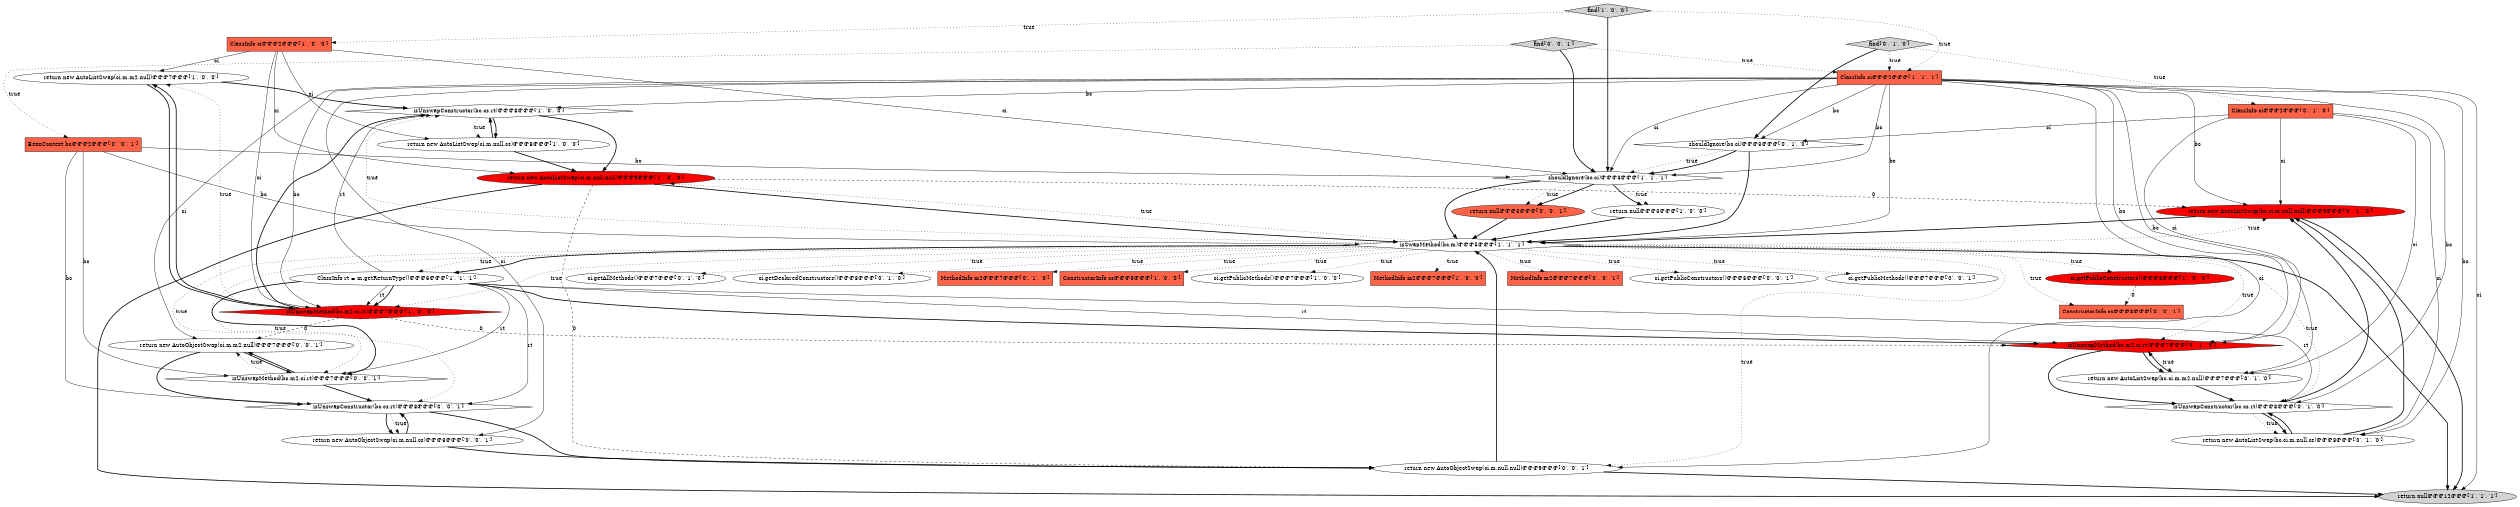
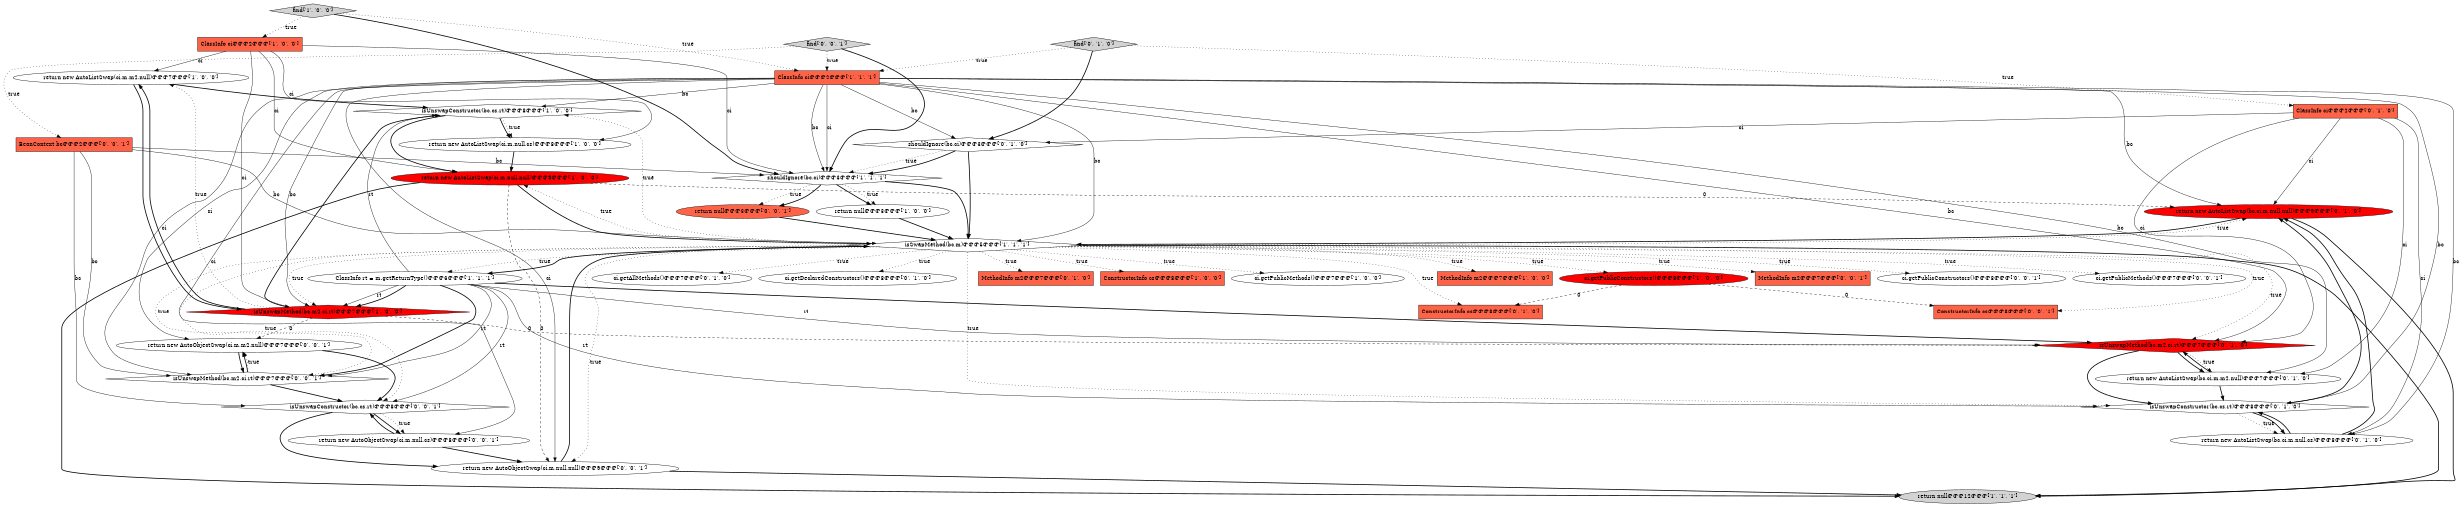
edge "ClassInfo ci@@@2@@@['1', '1', '1']" -> "return null@@@12@@@['1', '1', '1']": now "ClassInfo ci@@@2@@@['1', '1', '1']" -> "isUnswapMethod(bc,m2,ci,rt)@@@7@@@['0', '0', '1']"
edge "return new AutoListSwap(ci,m,null,cs)@@@8@@@['1', '0', '0']" -> "isUnswapConstructor(bc,cs,rt)@@@8@@@['1', '0', '0']": removed
node "ConstructorInfo cs@@@8@@@['0', '1', '0']": added
